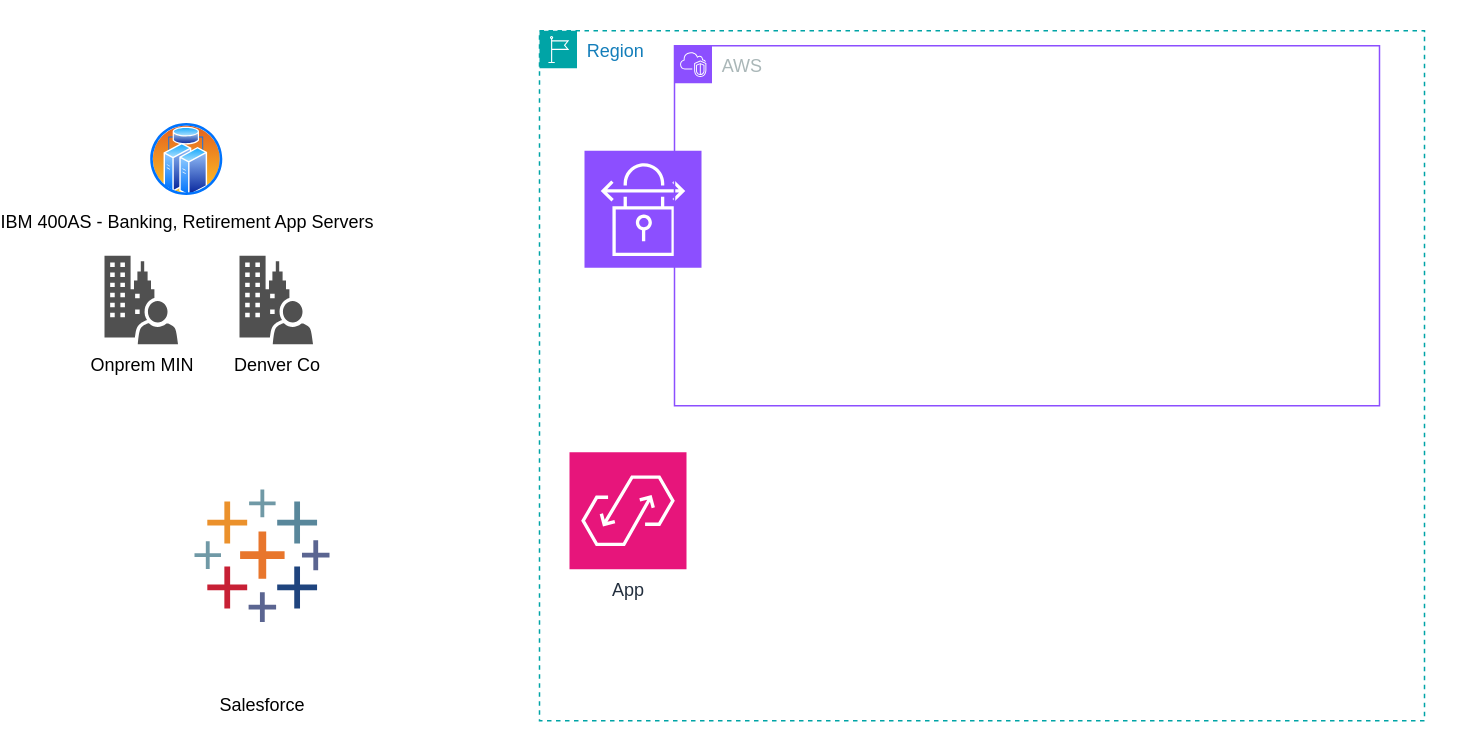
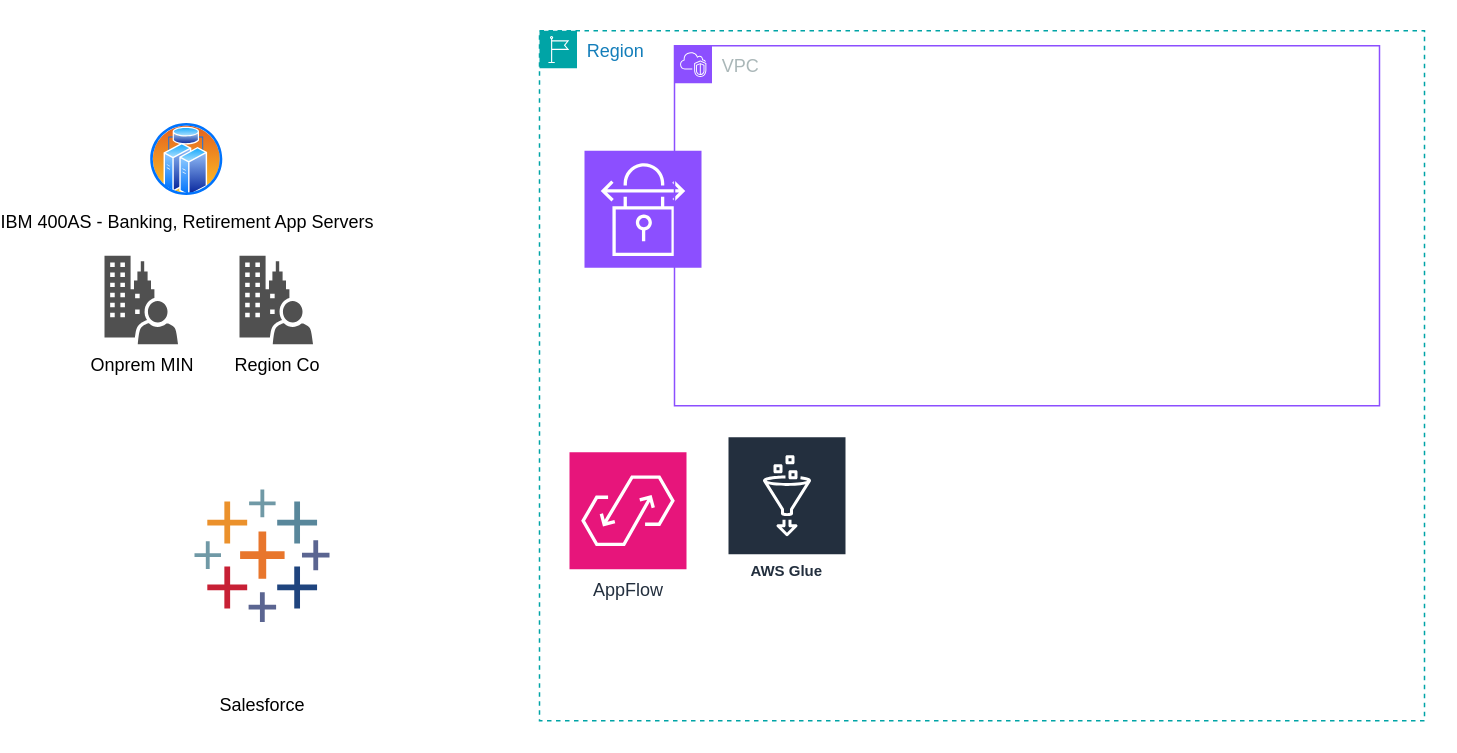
node "AWS": label "AWS" -> "VPC"
node "Denver Co": label "Denver Co" -> "Region Co"
node "AWS Glue": added
node "App": label "App" -> "AppFlow"
